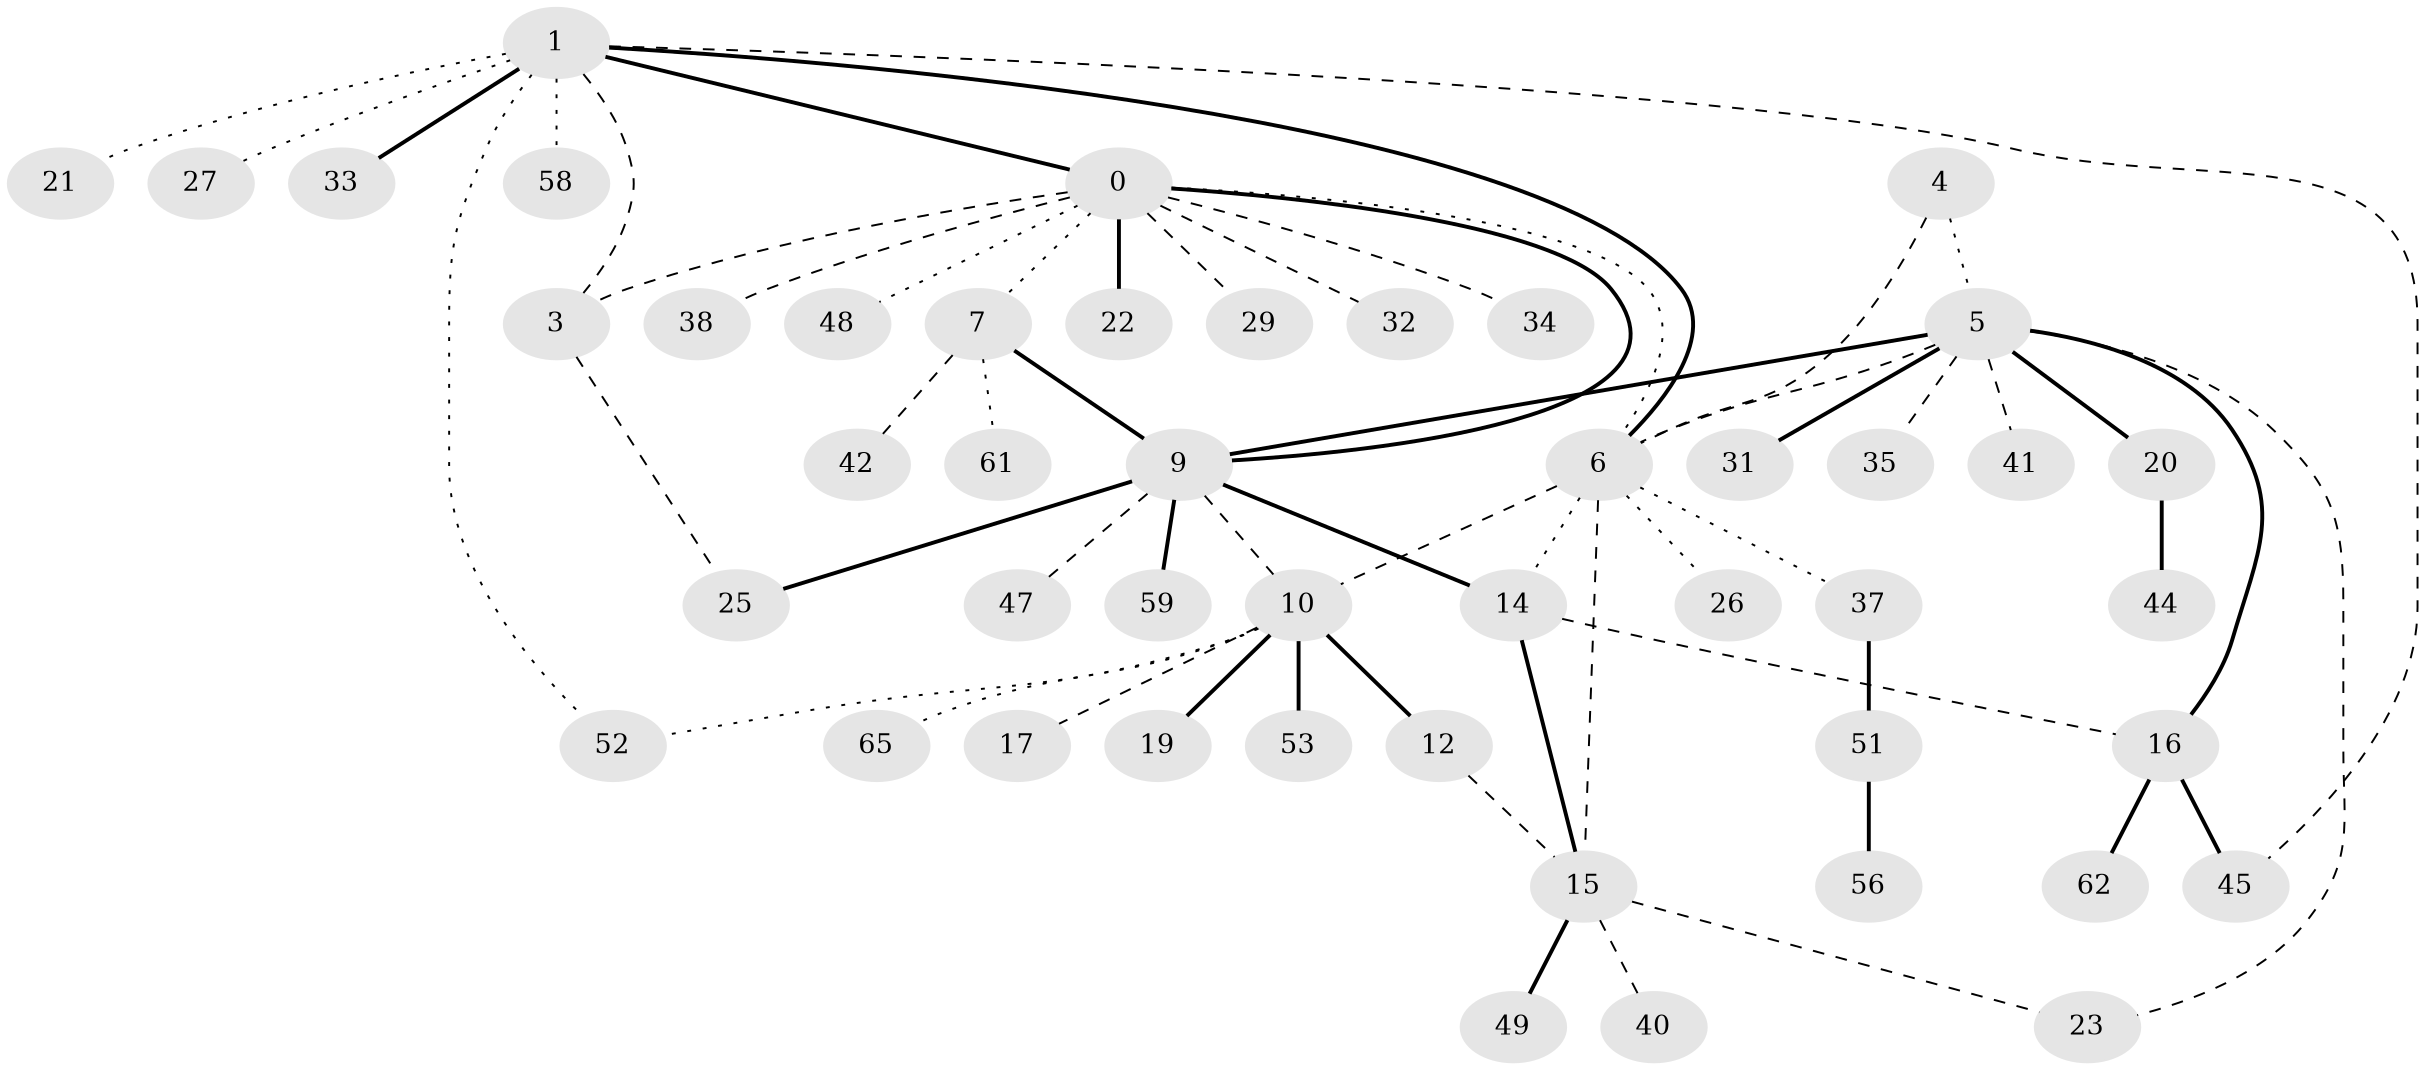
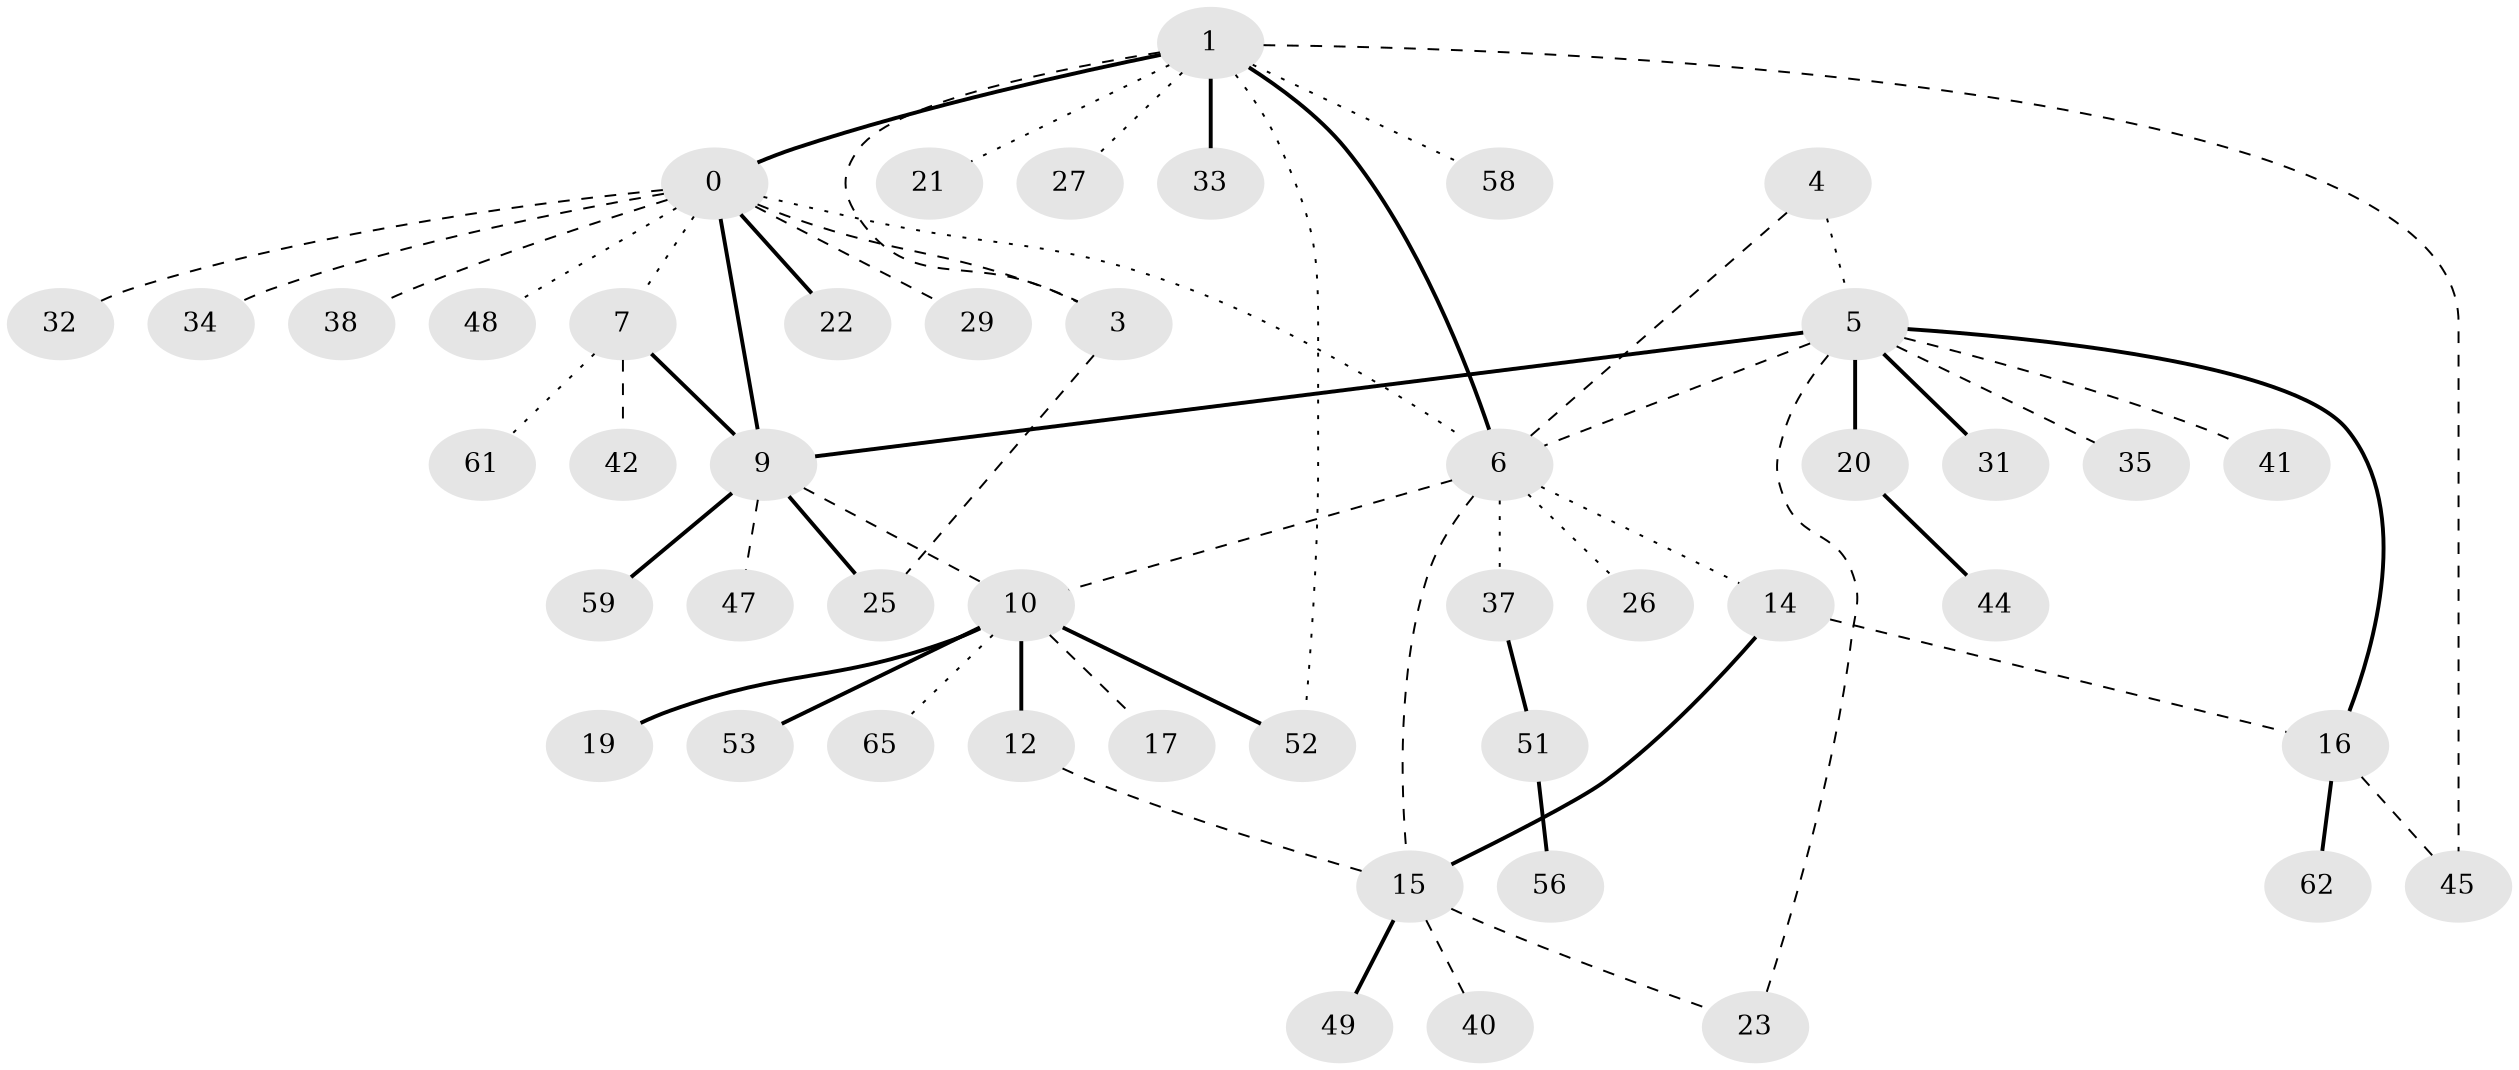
edge "9" -- "14": removed
edge "10" -- "52": style dotted -> bold
edge "16" -- "45": style bold -> dashed
